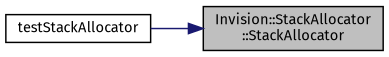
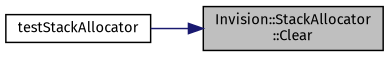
node "Invision::StackAllocator ::StackAllocator": label "Invision::StackAllocator ::StackAllocator" -> "Invision::StackAllocator ::Clear"
